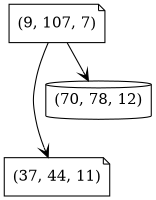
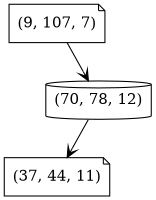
edge "(9, 107, 7)" -> "(37, 44, 11)": now "(70, 78, 12)" -> "(37, 44, 11)"
